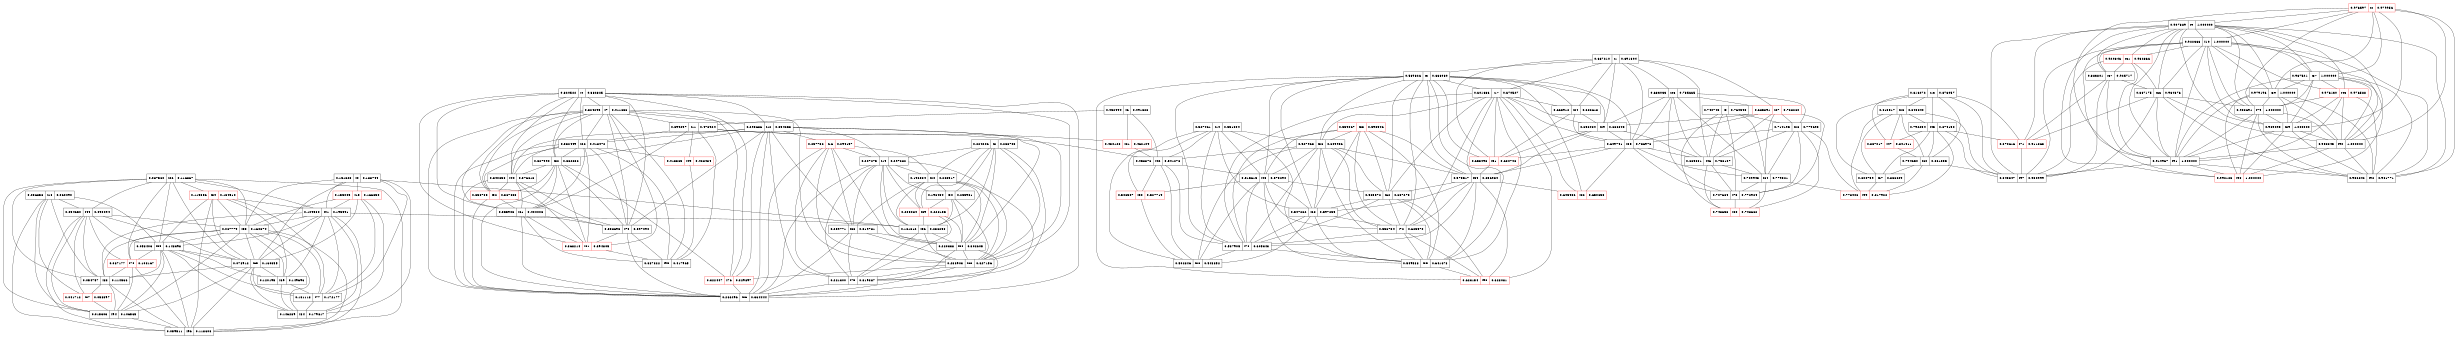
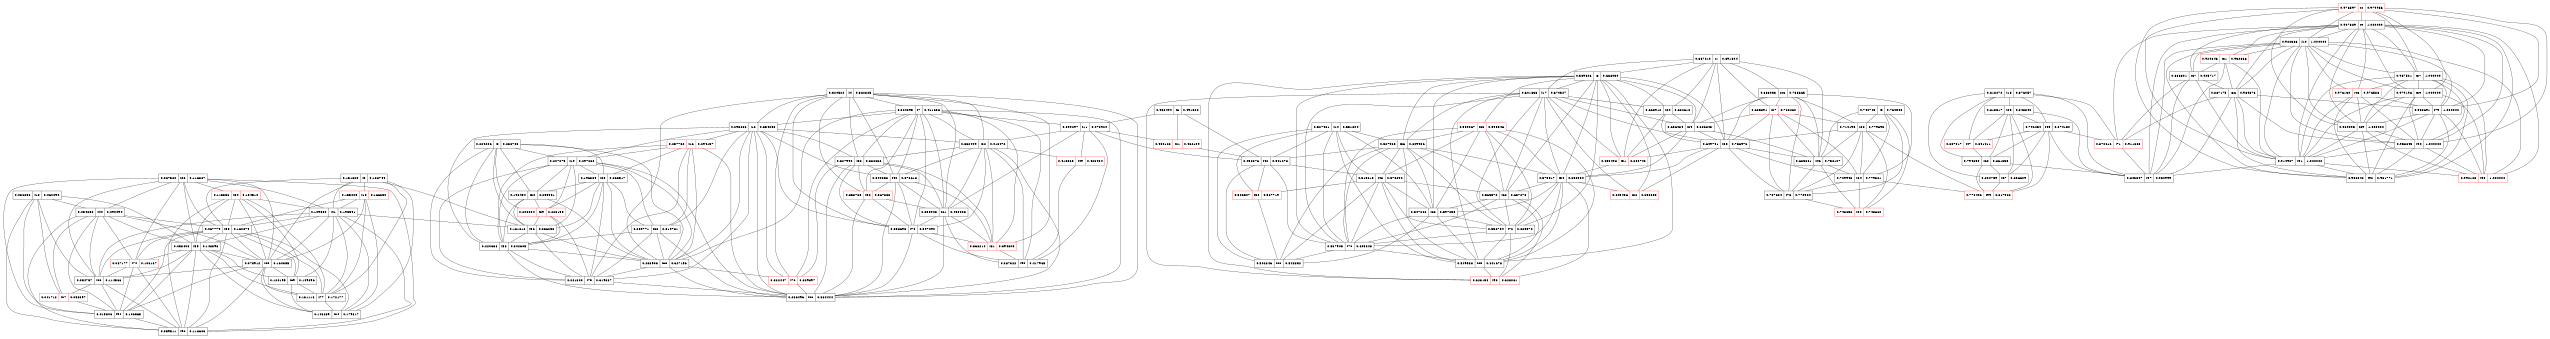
edge "0.589826" -- "0.515615": now "0.589826" -- "0.559067"
edge "0.332449" -- "0.358783": removed
